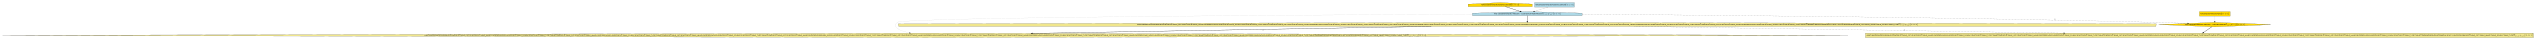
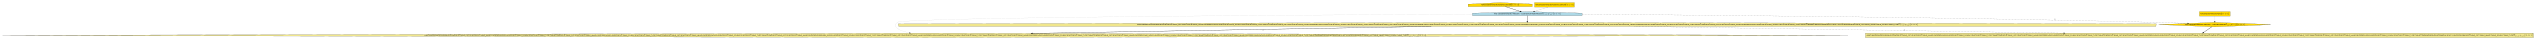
node "testDatabaseMetaDataTablesAsSuperuser['0', '1', '0']": fillcolor lightblue -> gold
